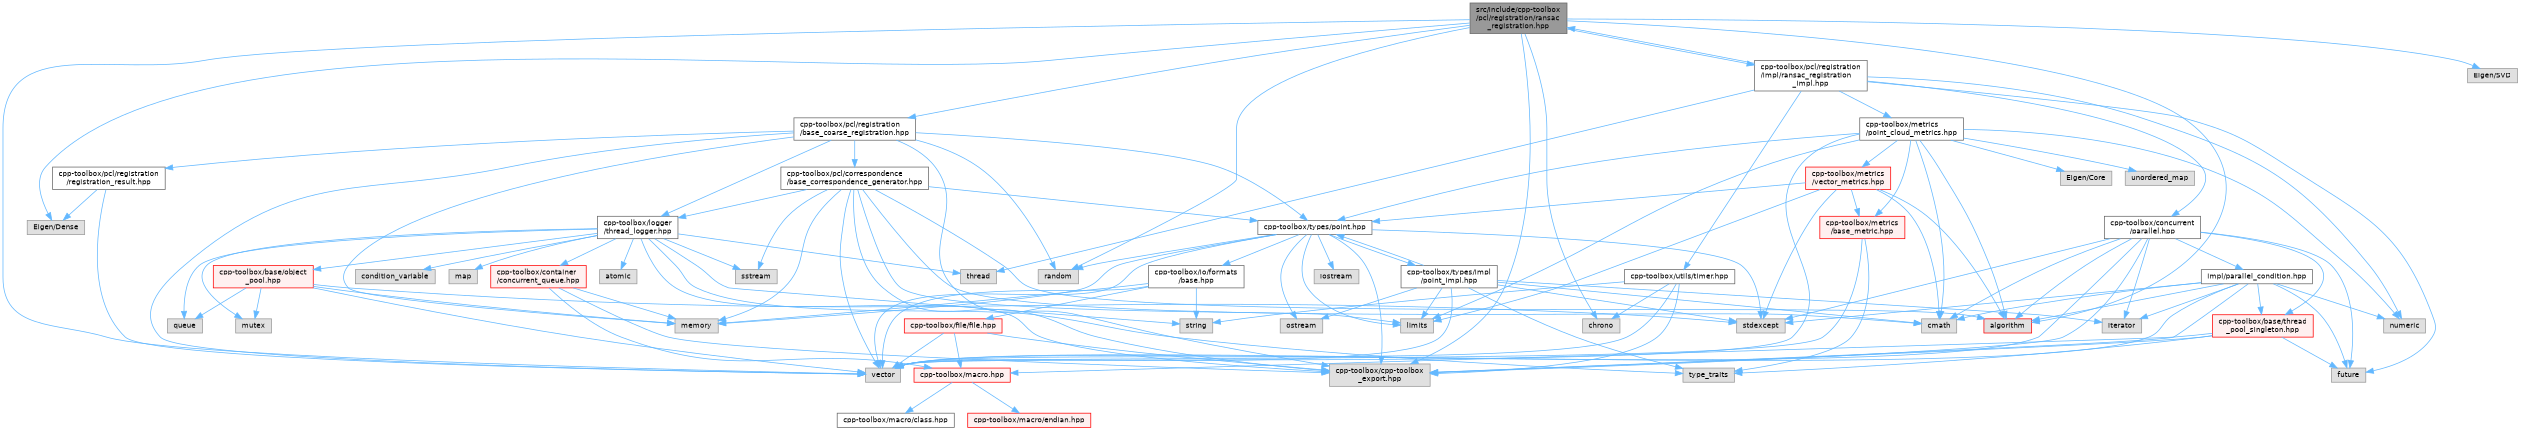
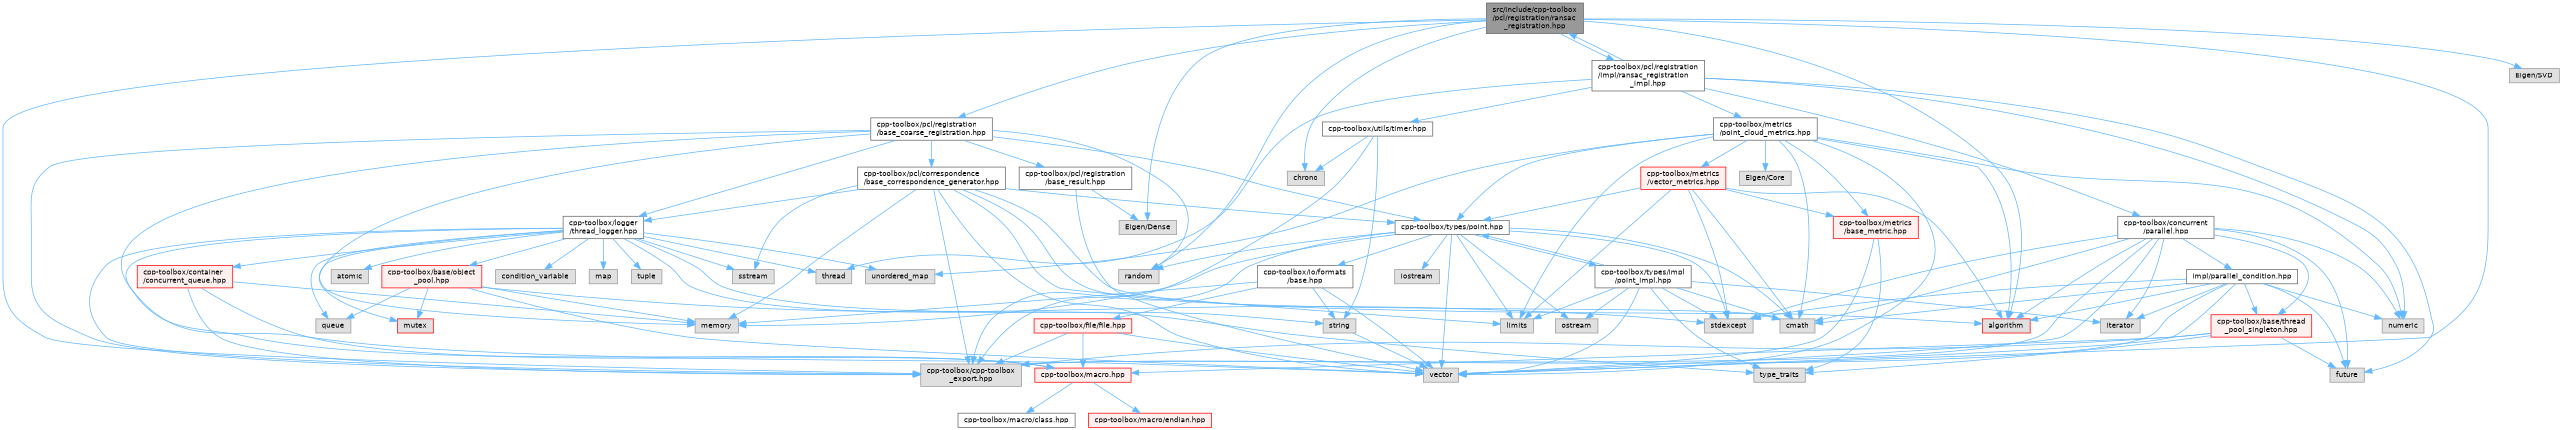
node "cpp-toolbox/pcl/registration /registration_result.hpp": label "cpp-toolbox/pcl/registration /registration_result.hpp" -> "cpp-toolbox/pcl/registration /base_result.hpp"
edge "cpp-toolbox/concurrent /parallel.hpp" -> "numeric": added
edge "cpp-toolbox/logger /thread_logger.hpp" -> "unordered_map": added
edge "cpp-toolbox/types/point.hpp" -> "cmath": added
node "tuple": added
node "mutex": color grey60 -> red
edge "cpp-toolbox/logger /thread_logger.hpp" -> "cpp-toolbox/macro.hpp": added
edge "cpp-toolbox/utils/timer.hpp" -> "vector": now "string" -> "vector"
